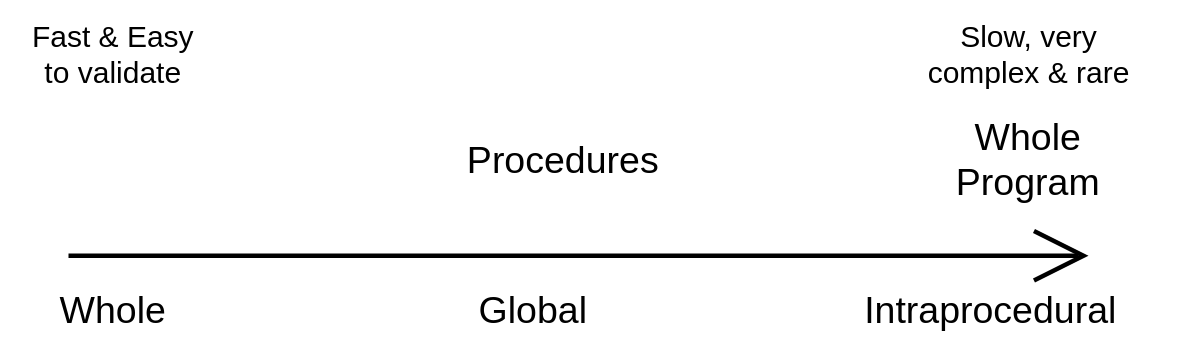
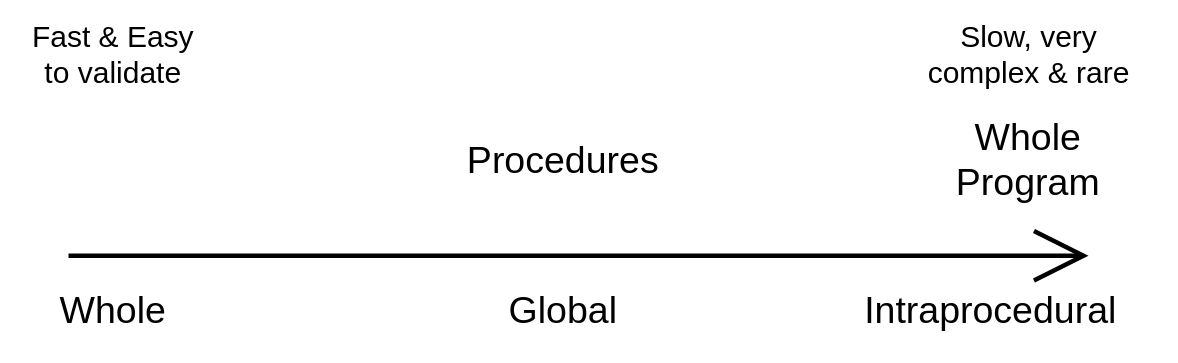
node "Global": moved (533, 308) -> (563, 308)
